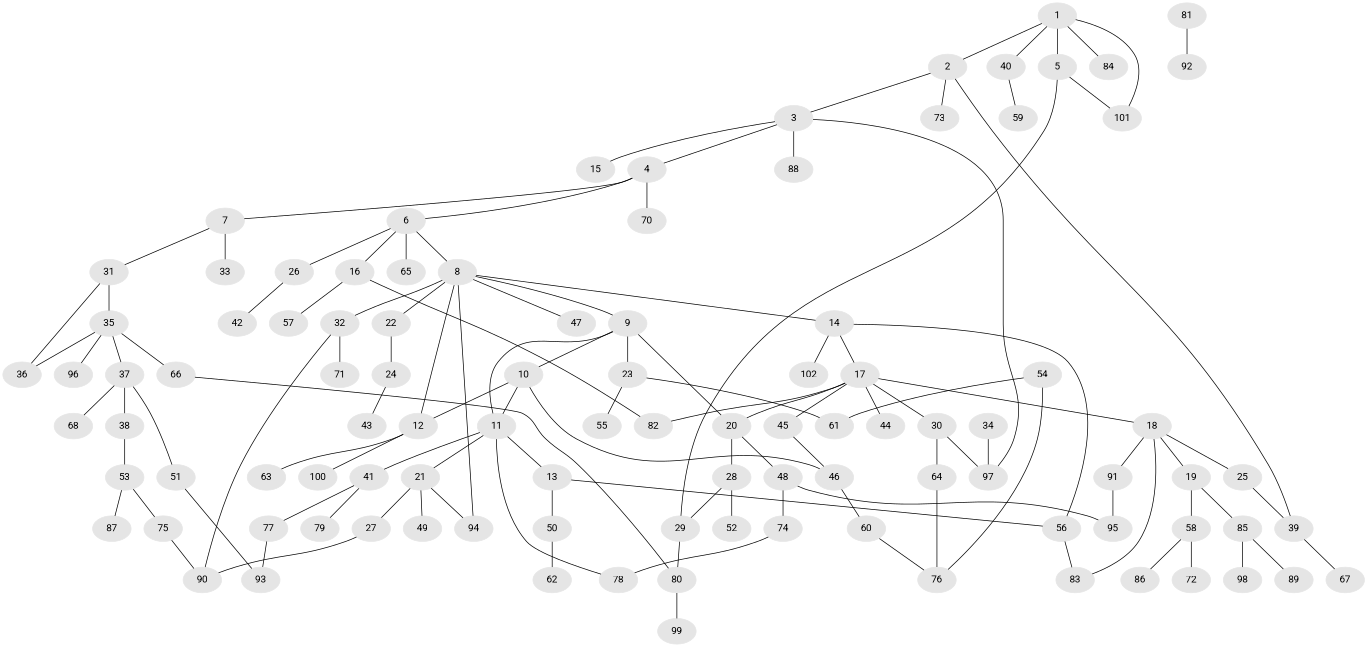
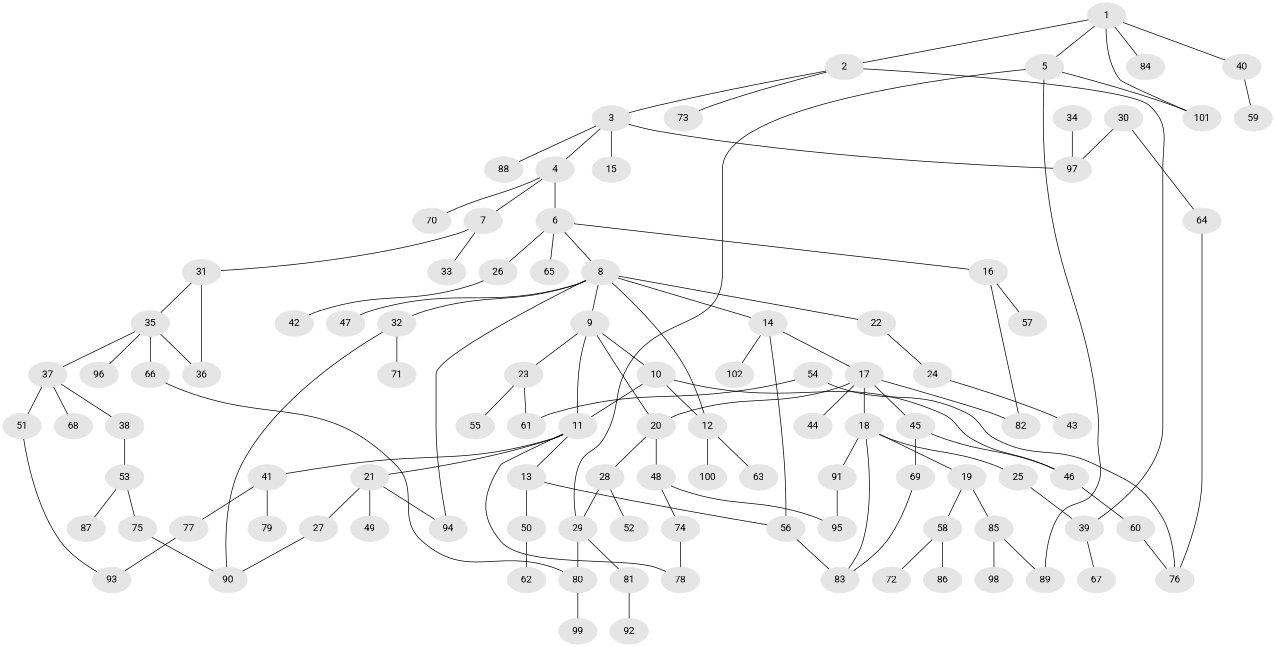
edge "5" -- "89": added
edge "17" -- "30": removed
node "69": added
edge "29" -- "81": added
